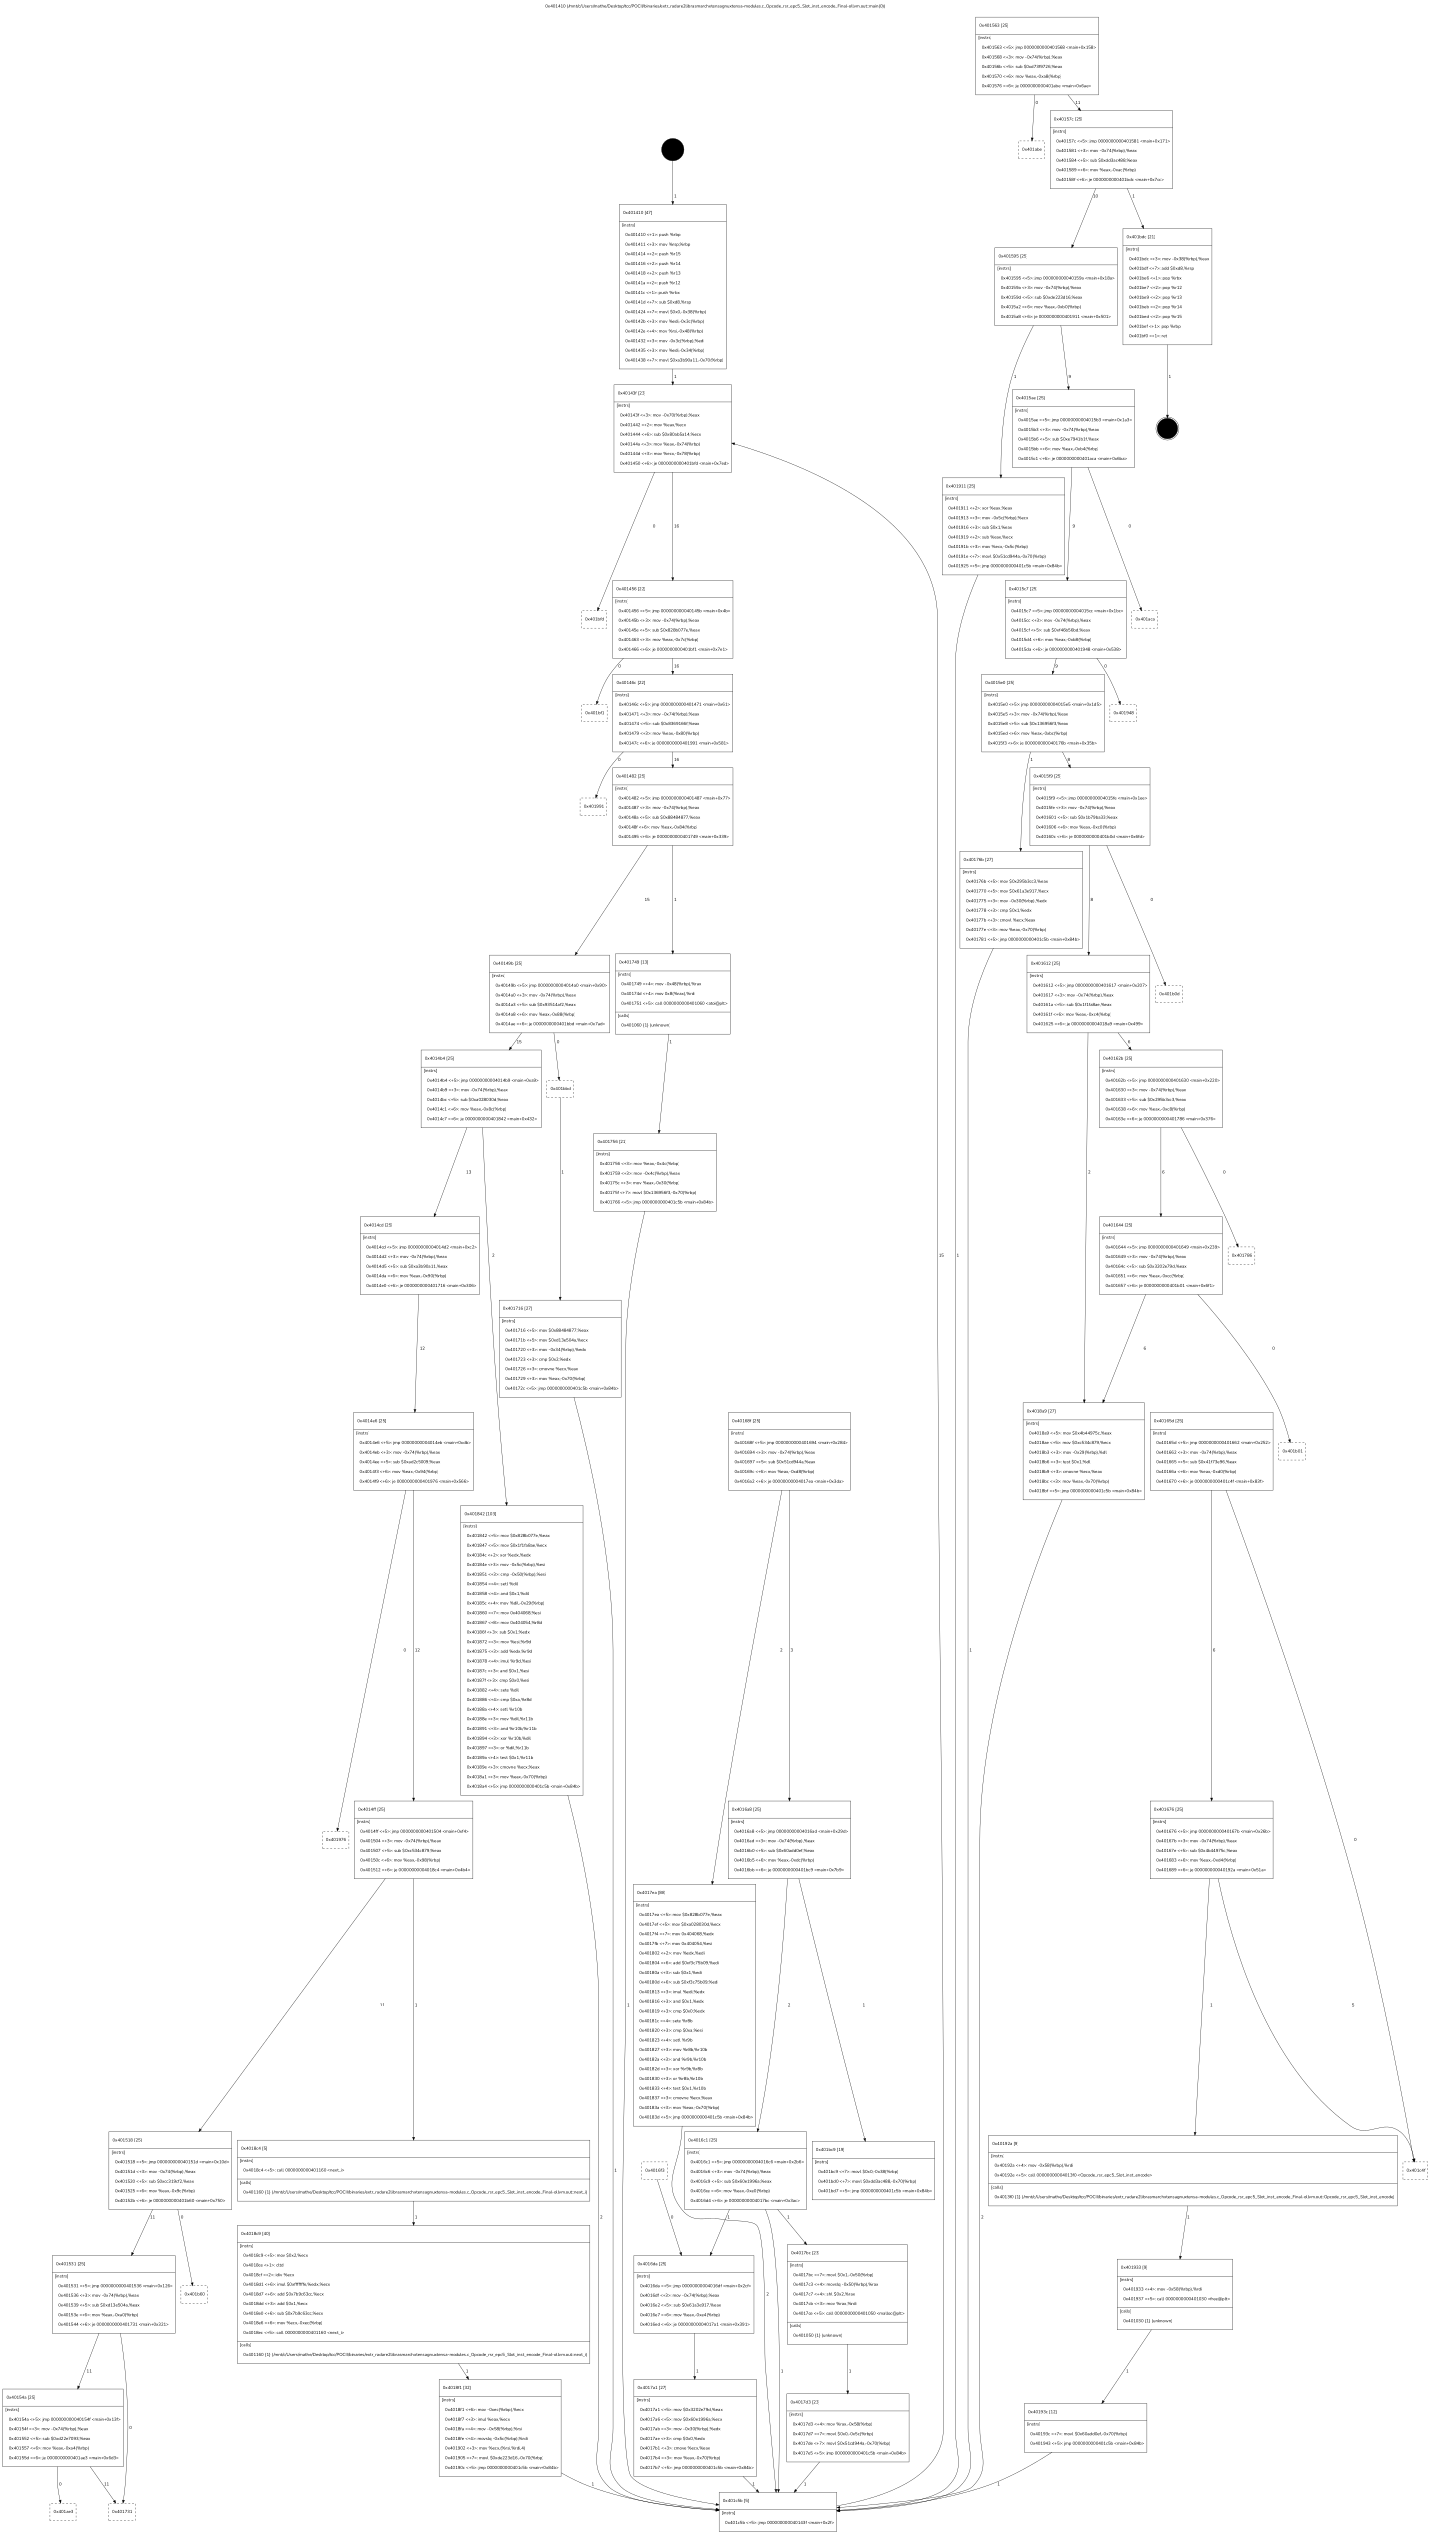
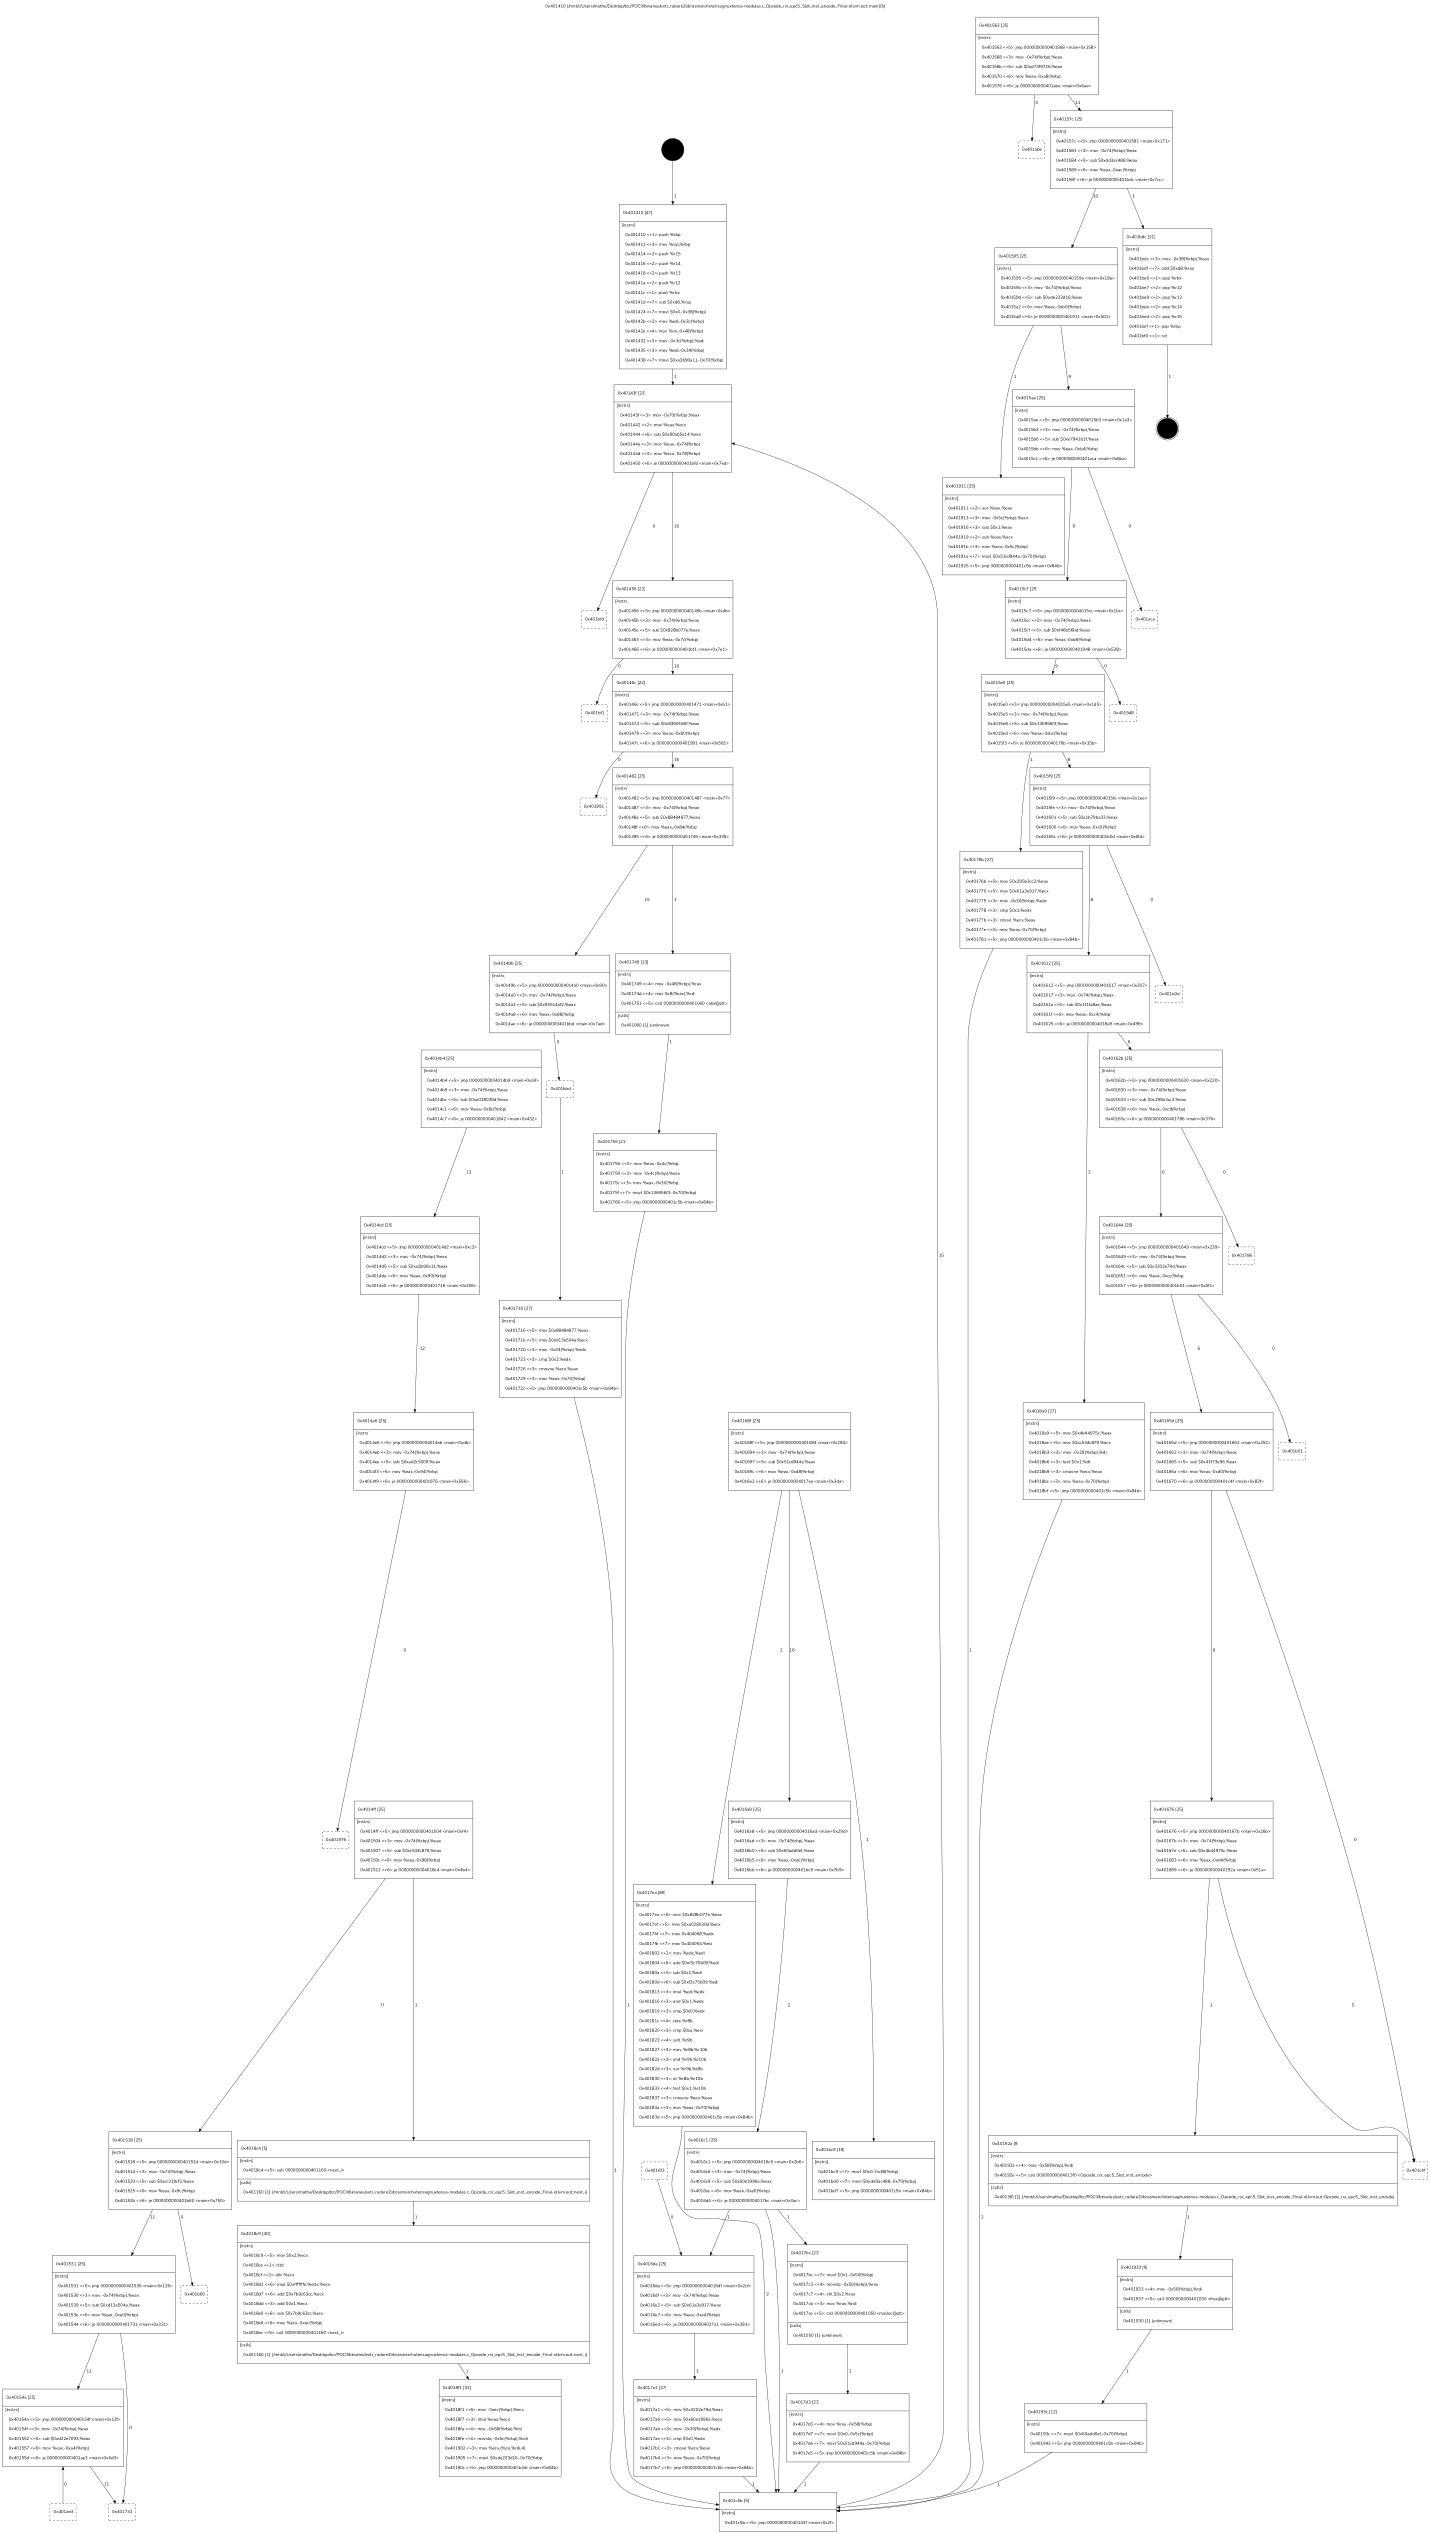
edge "0x40149b [25]" -> "0x4014b4 [25]": removed, label "15"
edge "0x401644 [25]" -> "0x4018a9 [27]": now "0x401644 [25]" -> "0x40165d [25]"
edge "0x401911 [25]" -> "0x401c5b [5]": removed, label "1"
edge "0x4014e6 [25]" -> "0x4014ff [25]": removed, label "12"
node "0x401842 [103]": removed
edge "0x40168f [25]" -> "0x4016a8 [25]": label " 3" -> " 16"
edge "0x4016a8 [25]" -> "0x401bc9 [19]": now "0x40168f [25]" -> "0x401bc9 [19]"
edge "0x40154a [25]" -> "0x401ae3": reversed
edge "0x4018f1 [32]" -> "0x401c5b [5]": removed, label "1"
